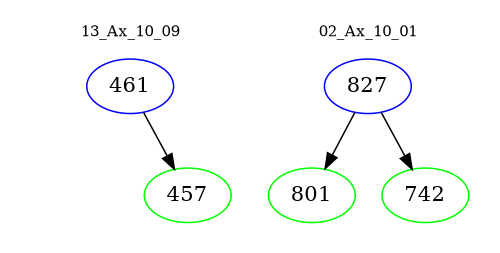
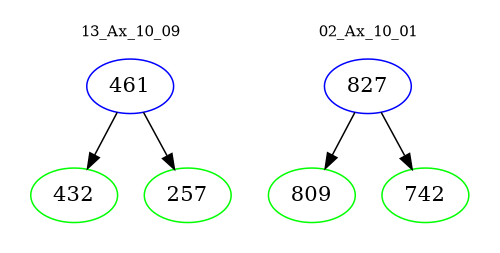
node "432": added
node "457": label "457" -> "257"
node "801": label "801" -> "809"
